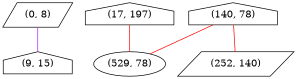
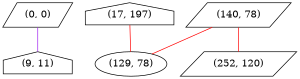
node "(0, 8)": label "(0, 8)" -> "(0, 0)"
node "(140, 78)": shape house -> parallelogram
node "(9, 15)": label "(9, 15)" -> "(9, 11)"
node "(529, 78)": label "(529, 78)" -> "(129, 78)"
node "(252, 140)": label "(252, 140)" -> "(252, 120)"
